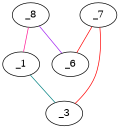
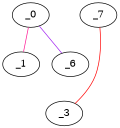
node "_8": label "_8" -> "_0"
edge "_7" -- "_6": removed
edge "_1" -- "_3": removed
